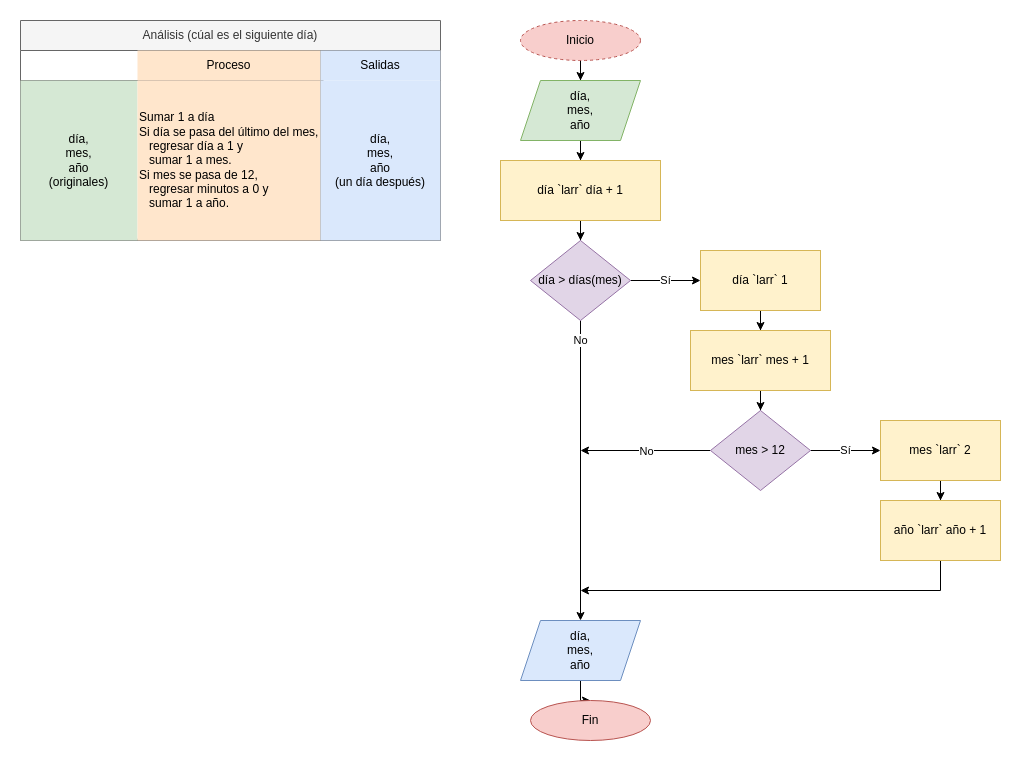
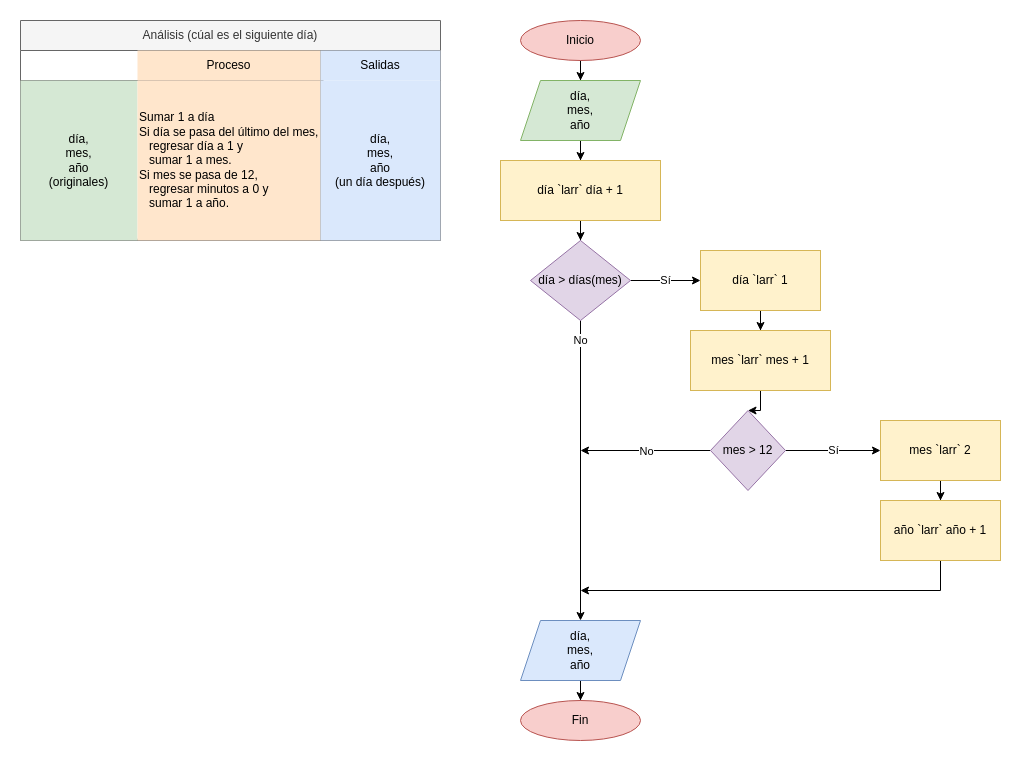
node "Inicio": style dashed -> solid
node "mes > 12": size 100x80 -> 75x80
node "Fin": moved (591, 721) -> (581, 721)
